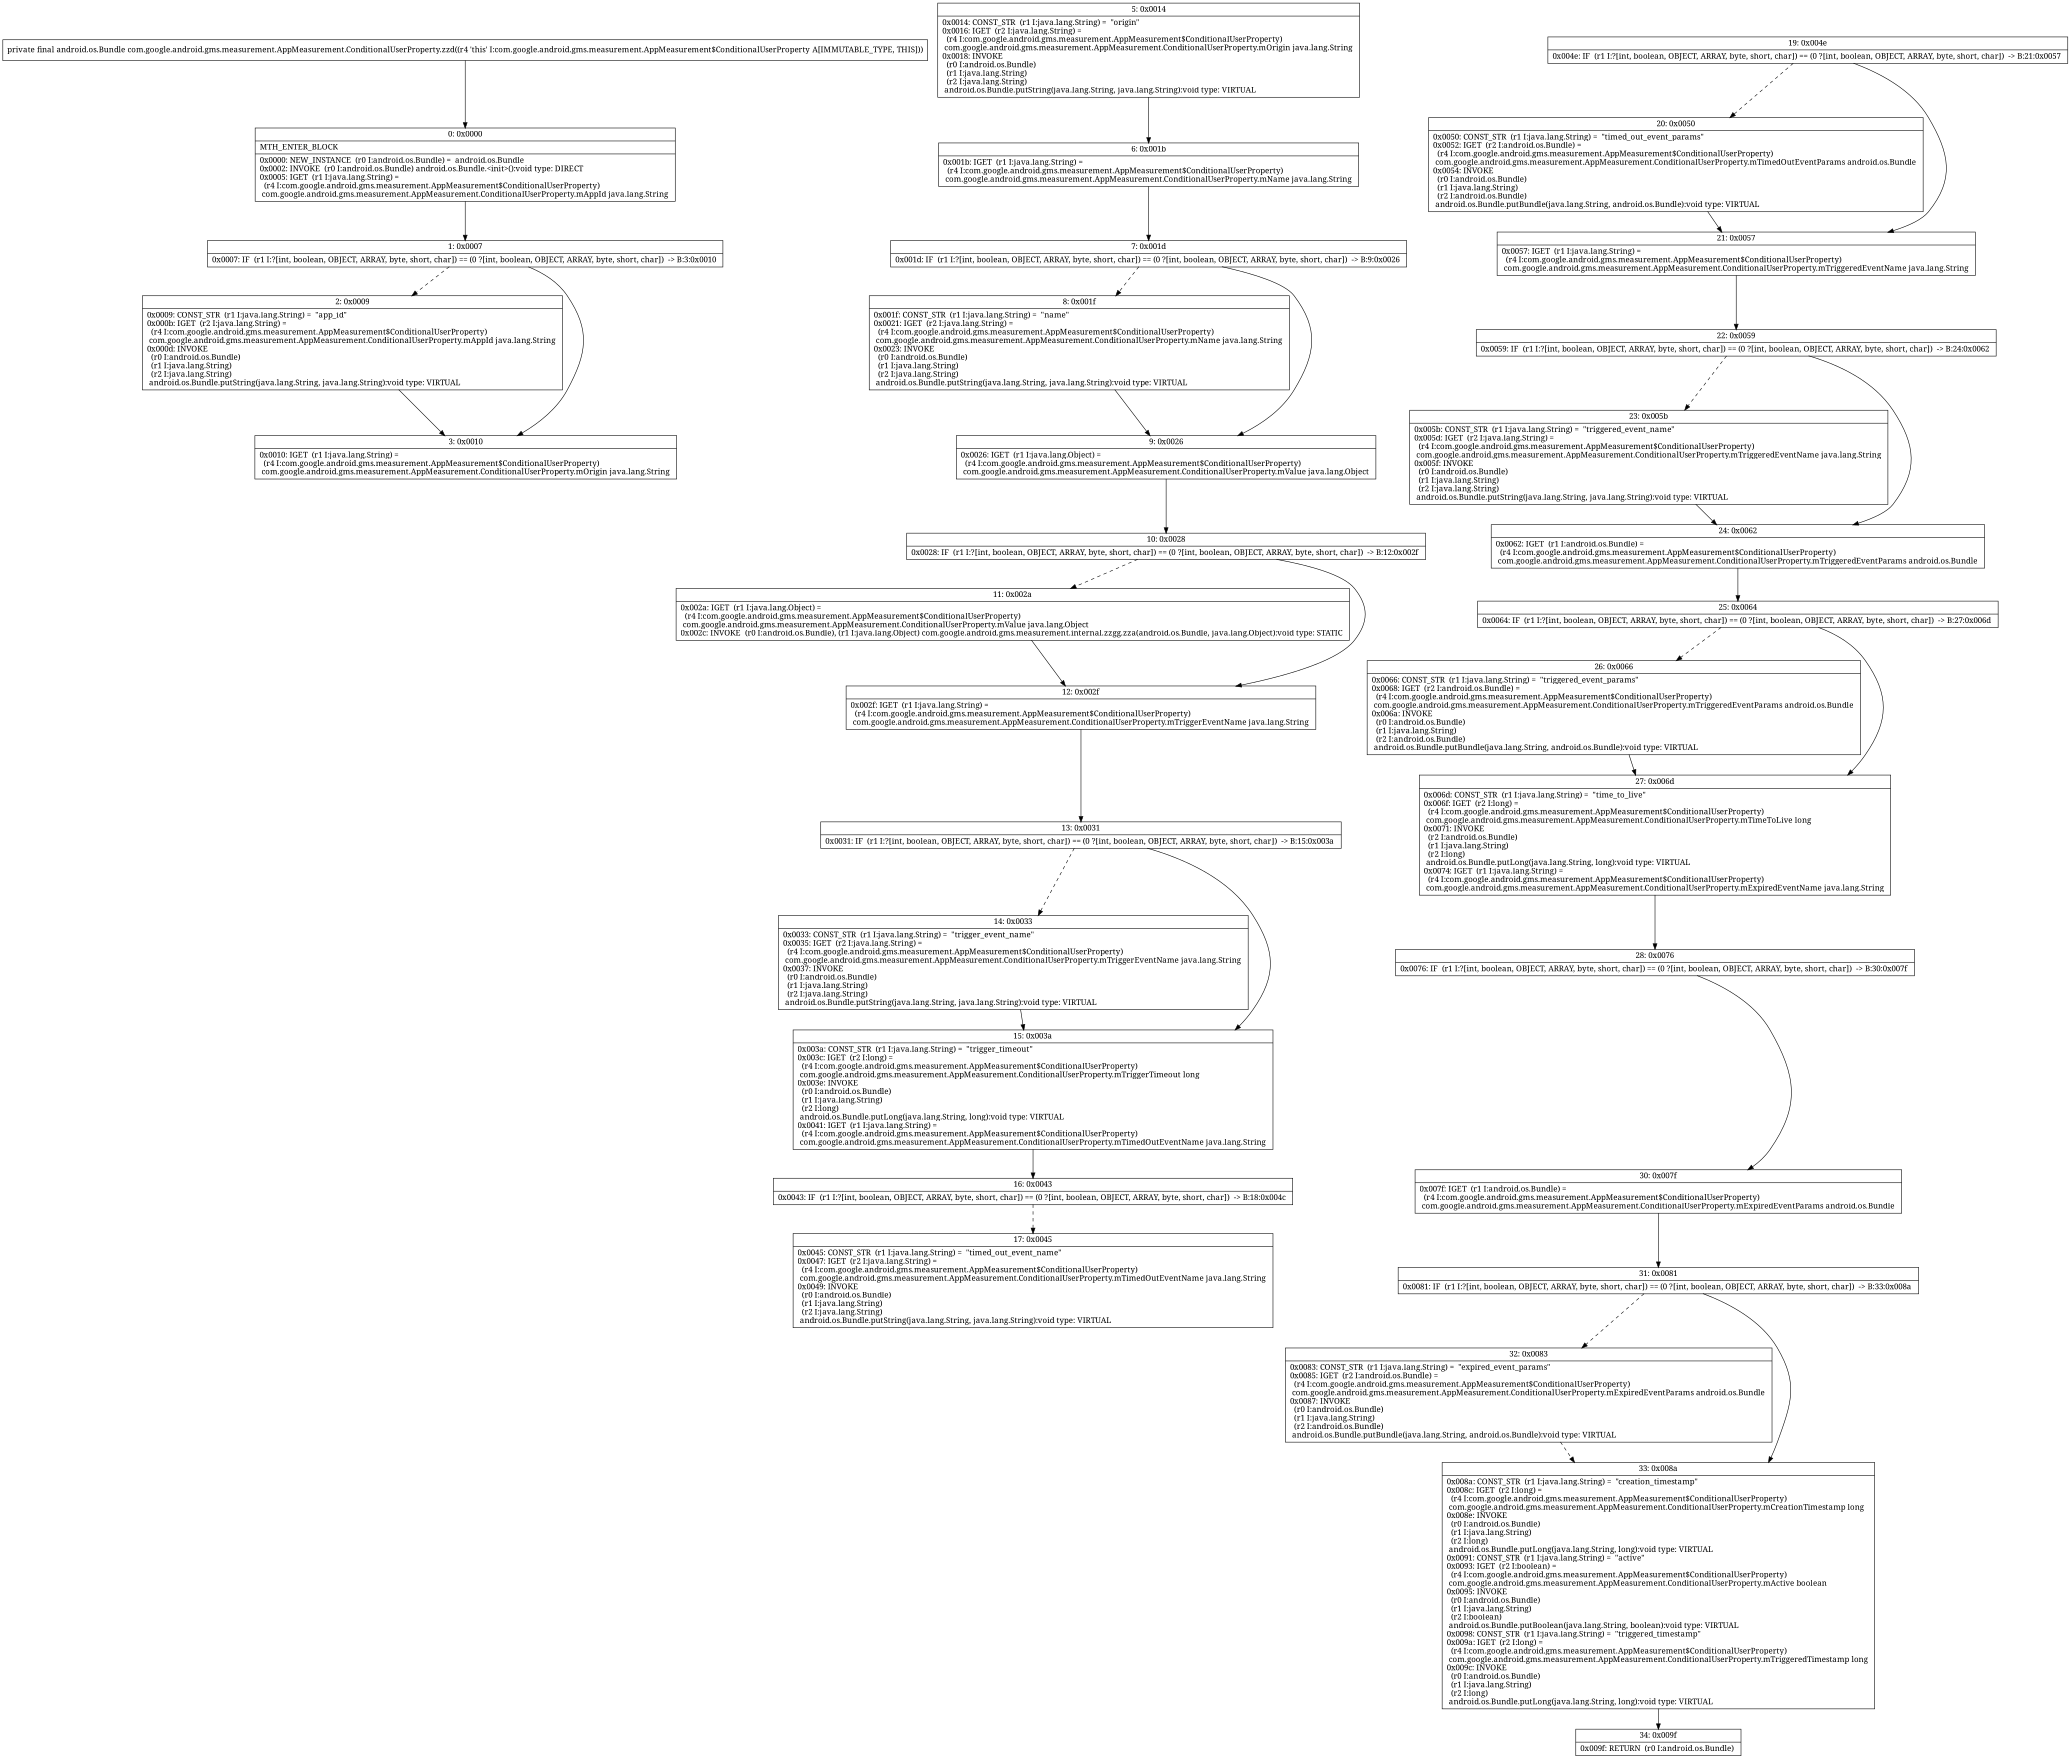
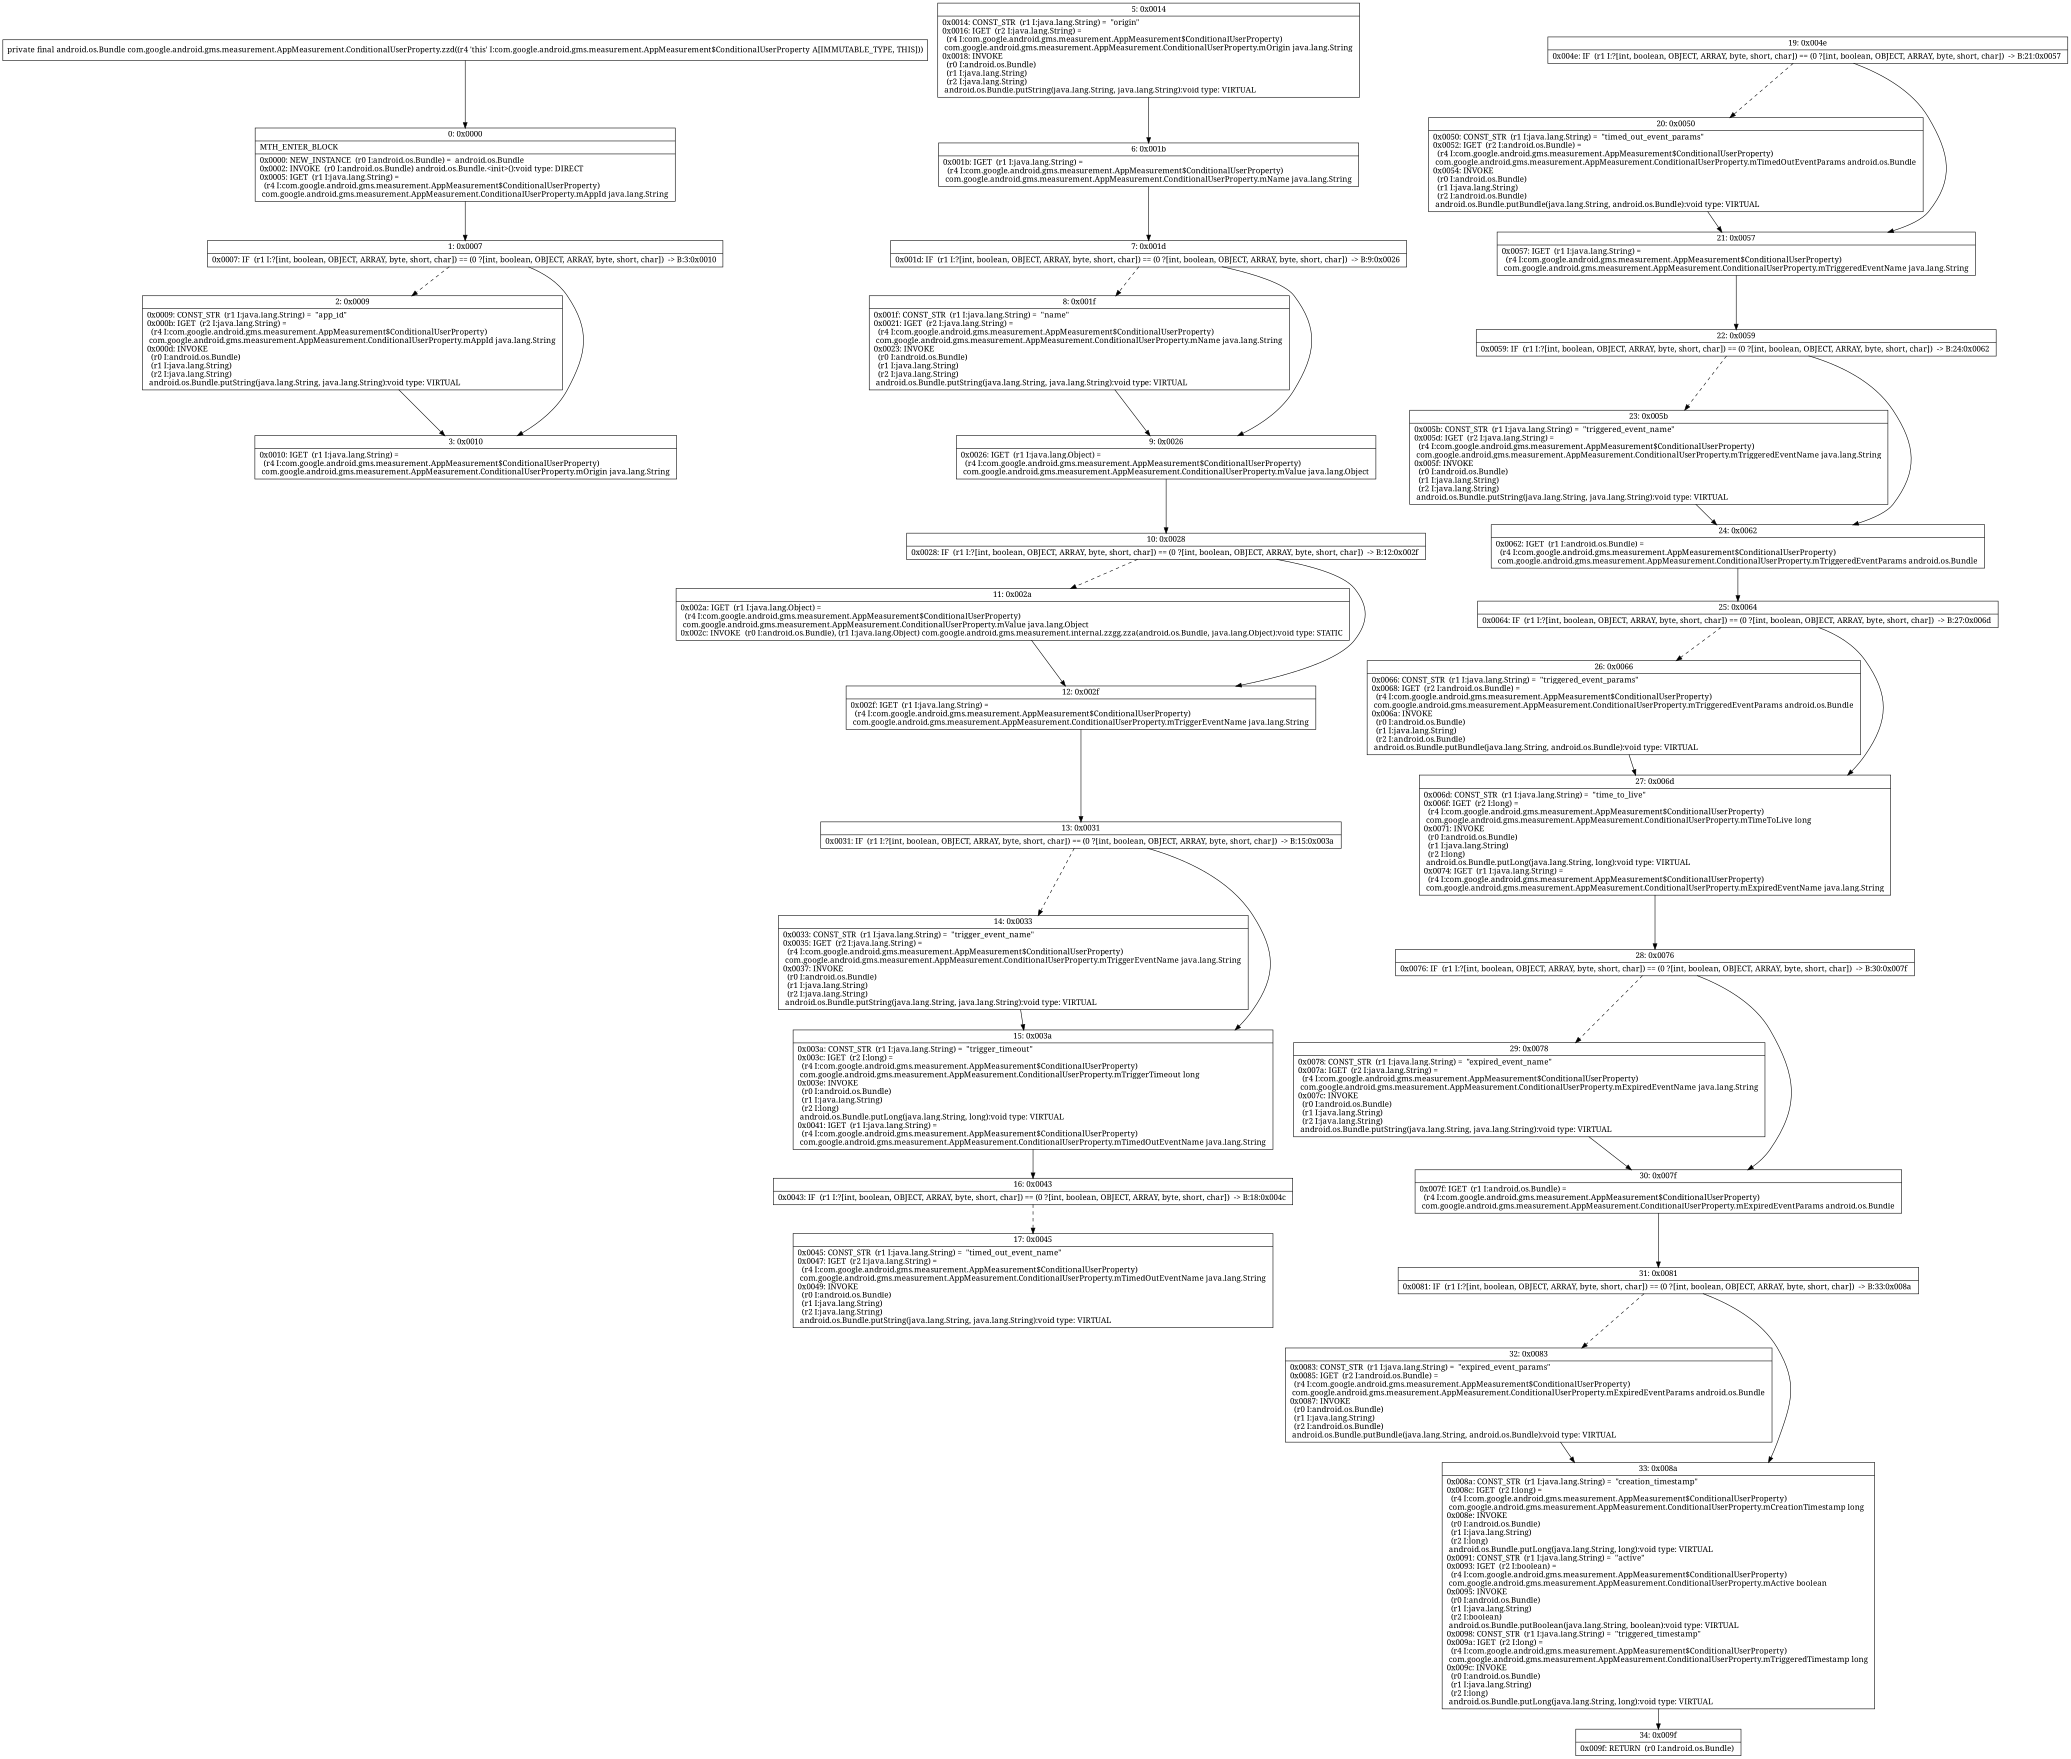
node "27: 0x006d": text "(r2 I:android.os.Bundle)" -> "(r0 I:android.os.Bundle)"
node "29: 0x0078": added
edge "32: 0x0083" -> "33: 0x008a": style dashed -> solid
